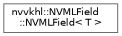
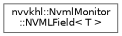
node "nvvkhl::NVMLField ::NVMLField< T >": label "nvvkhl::NVMLField ::NVMLField< T >" -> "nvvkhl::NvmlMonitor ::NVMLField< T >"
